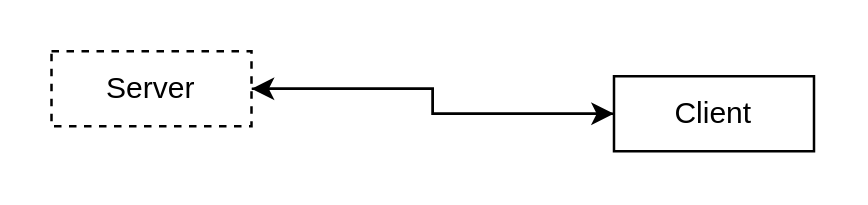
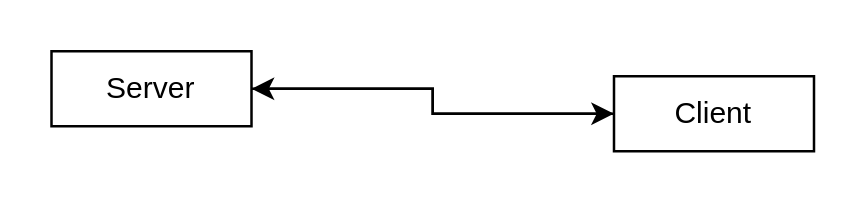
node "Server": style dashed -> solid
